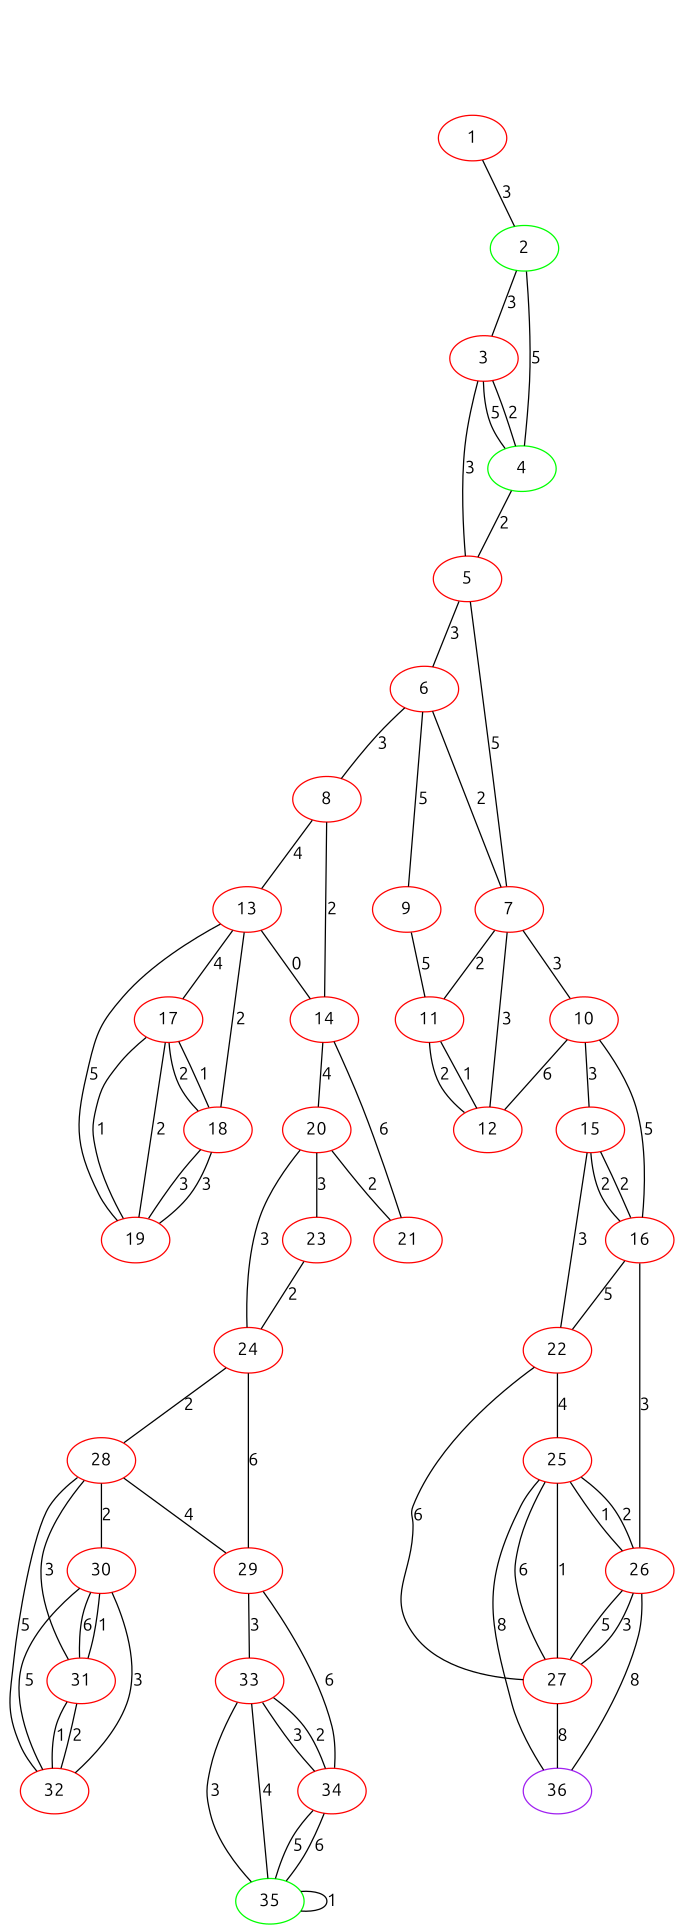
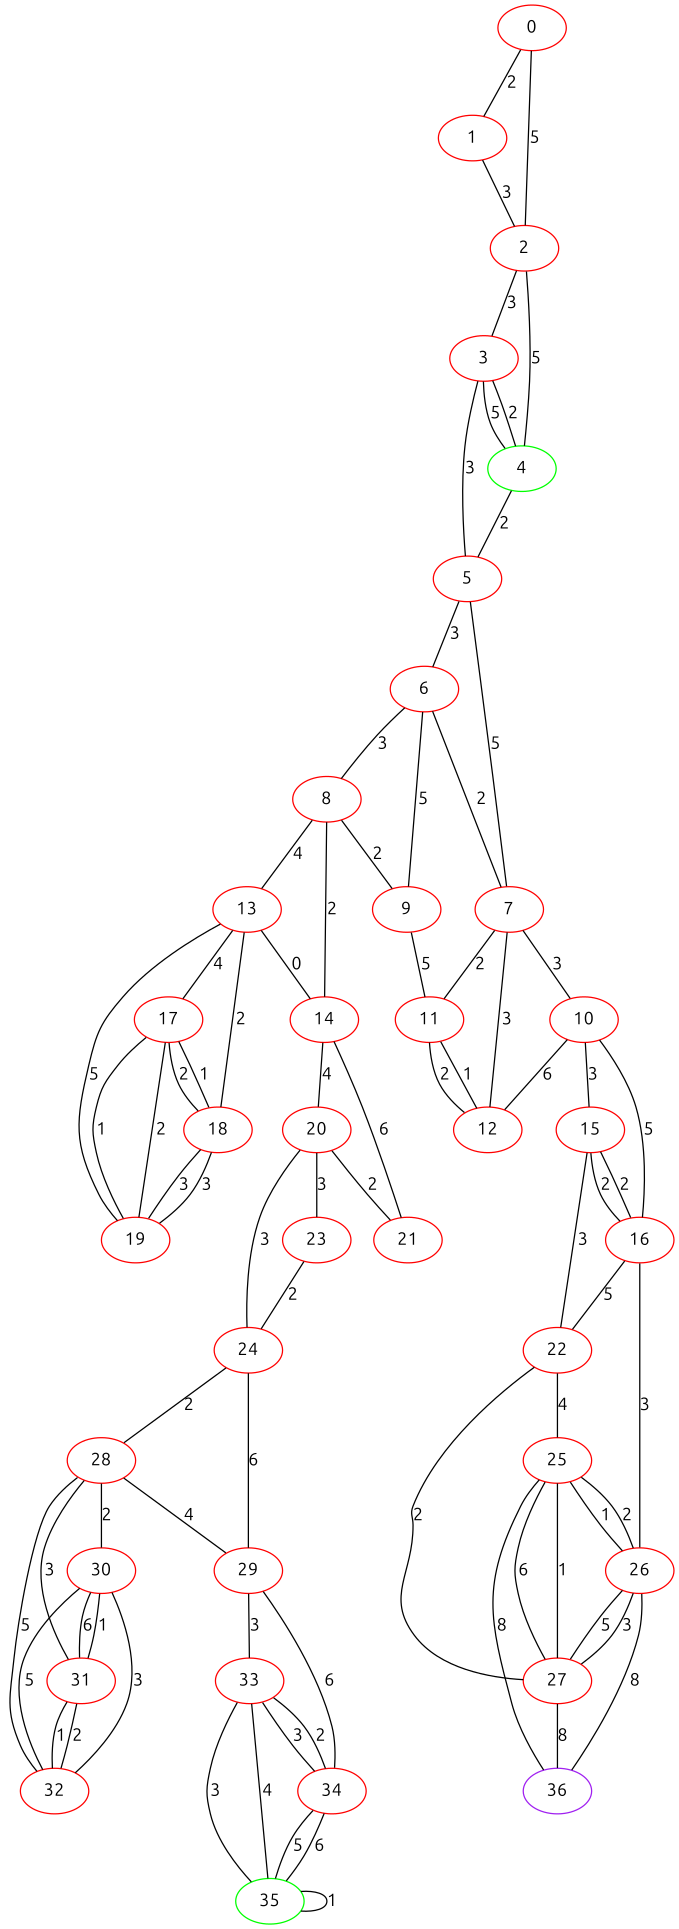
node "0": added
node "2": color green -> red
edge "8" -- "9": added, label "2"
edge "22" -- "27": label "6" -> "2"
